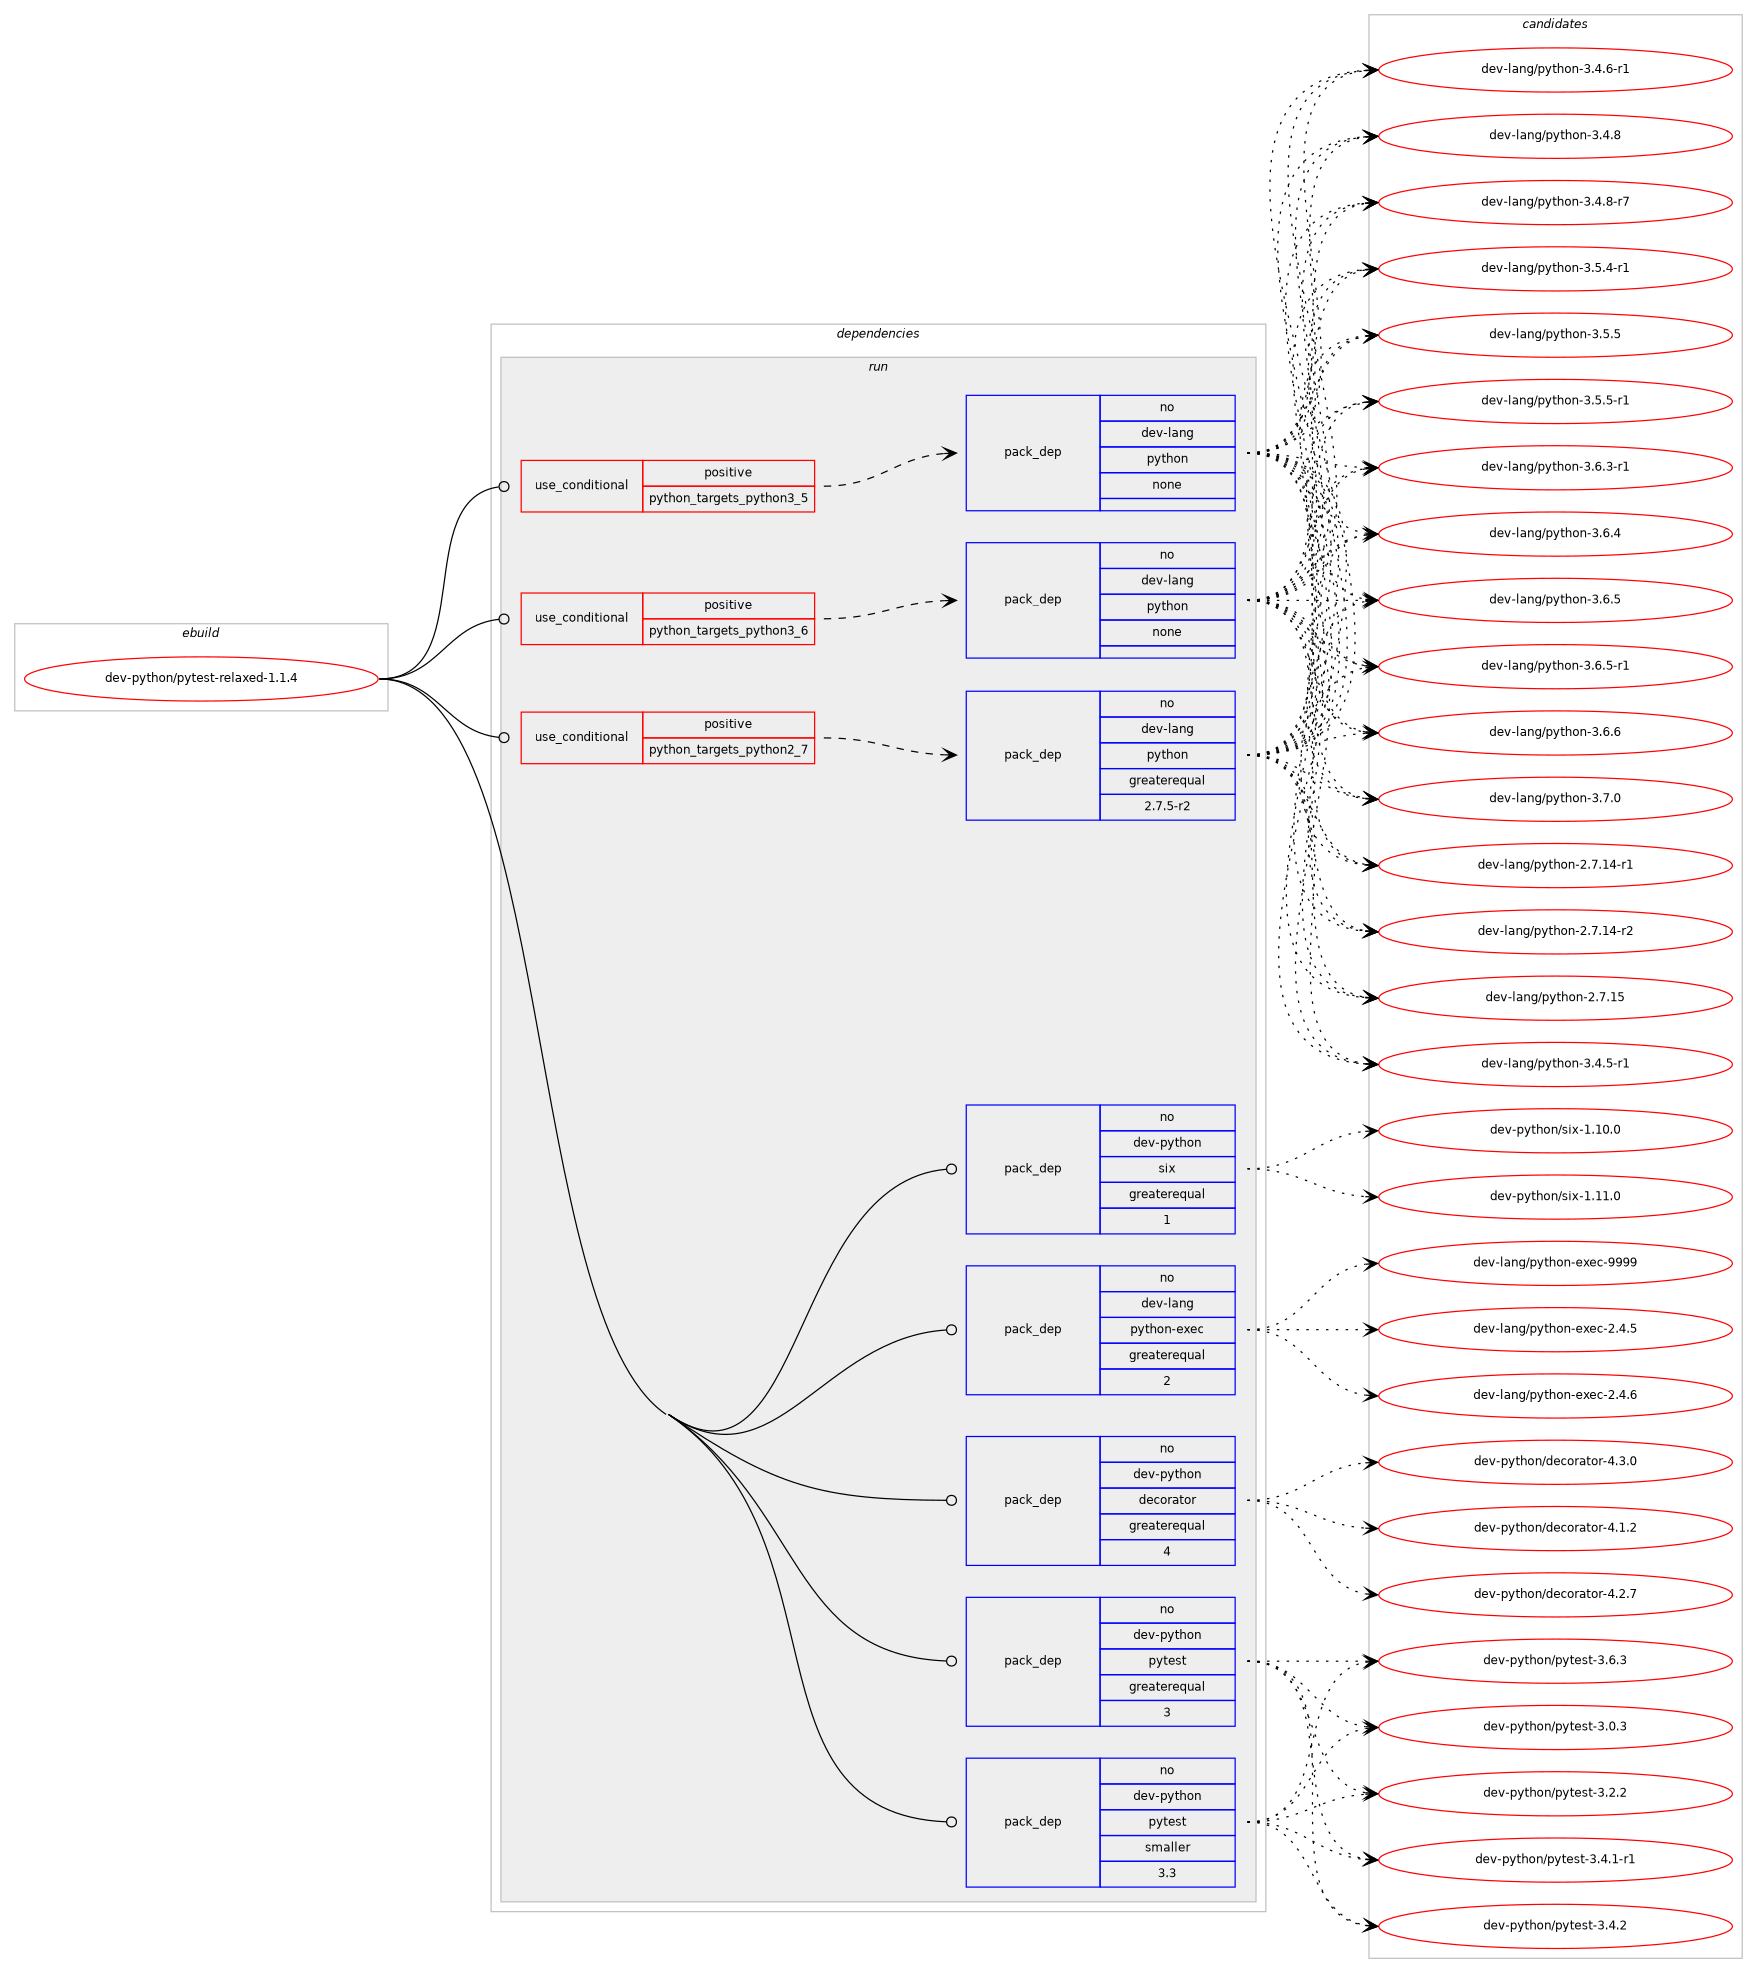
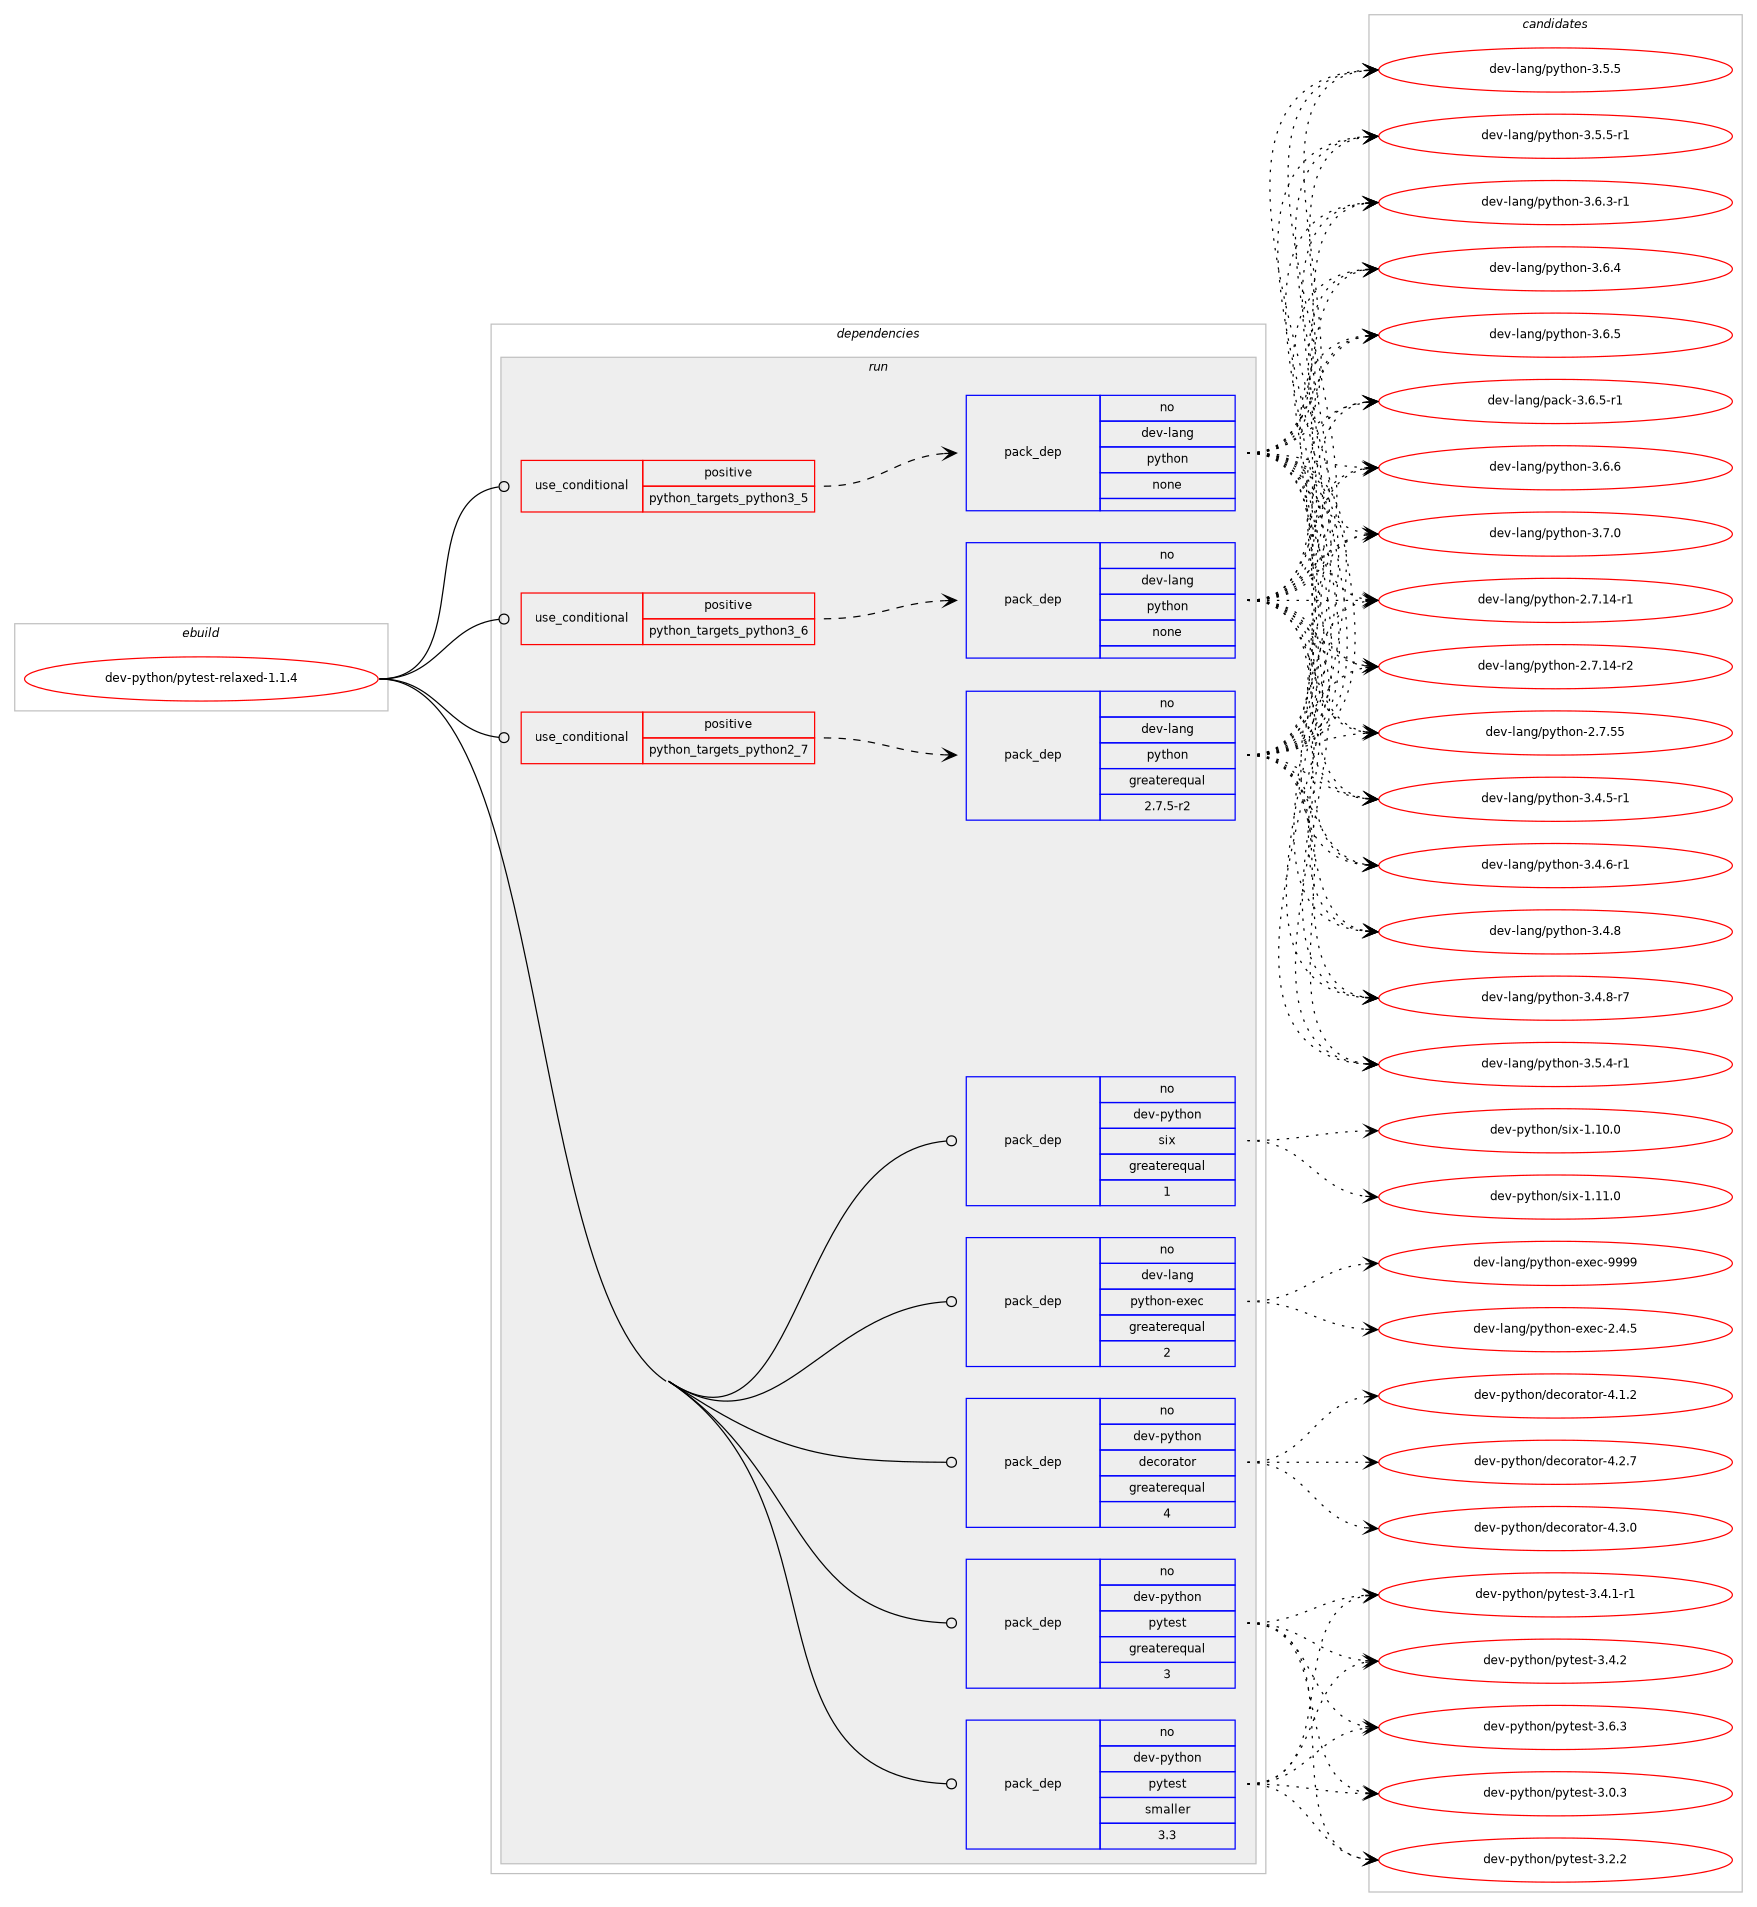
node "dev-lang/python-3.6.5-r1": label "dev-lang/python-3.6.5-r1" -> "dev-lang/pack-3.6.5-r1"
node "dev-lang/python-2.7.15": label "dev-lang/python-2.7.15" -> "dev-lang/python-2.7.55"
node "dev-lang/python-exec-2.4.6": removed
